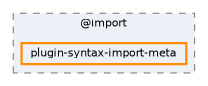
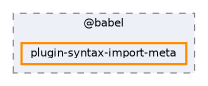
cluster "@import": label "@import" -> "@babel"
